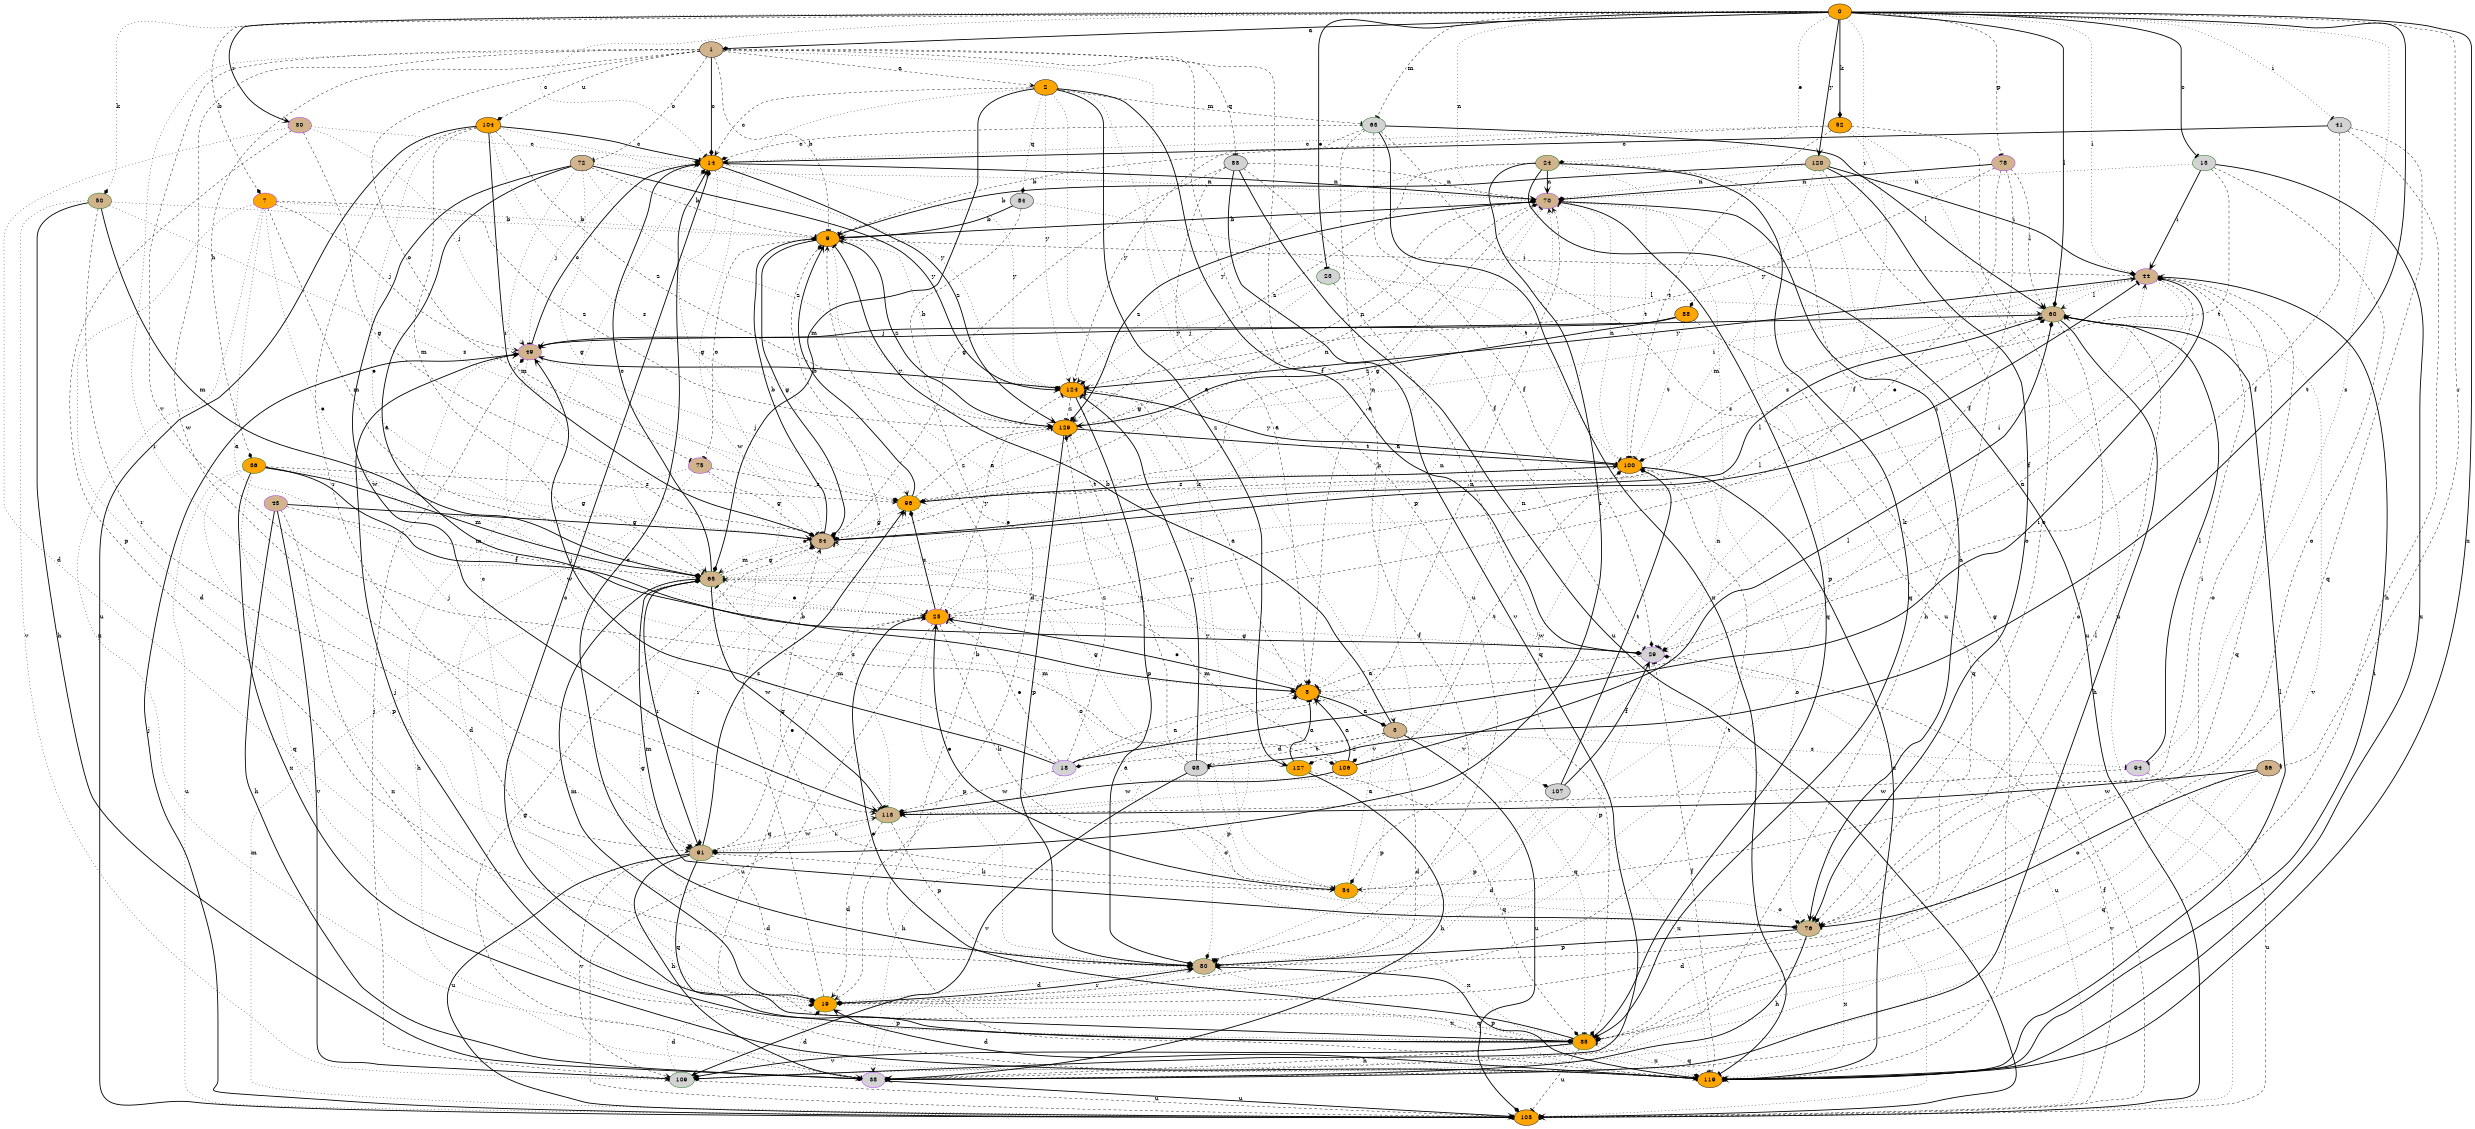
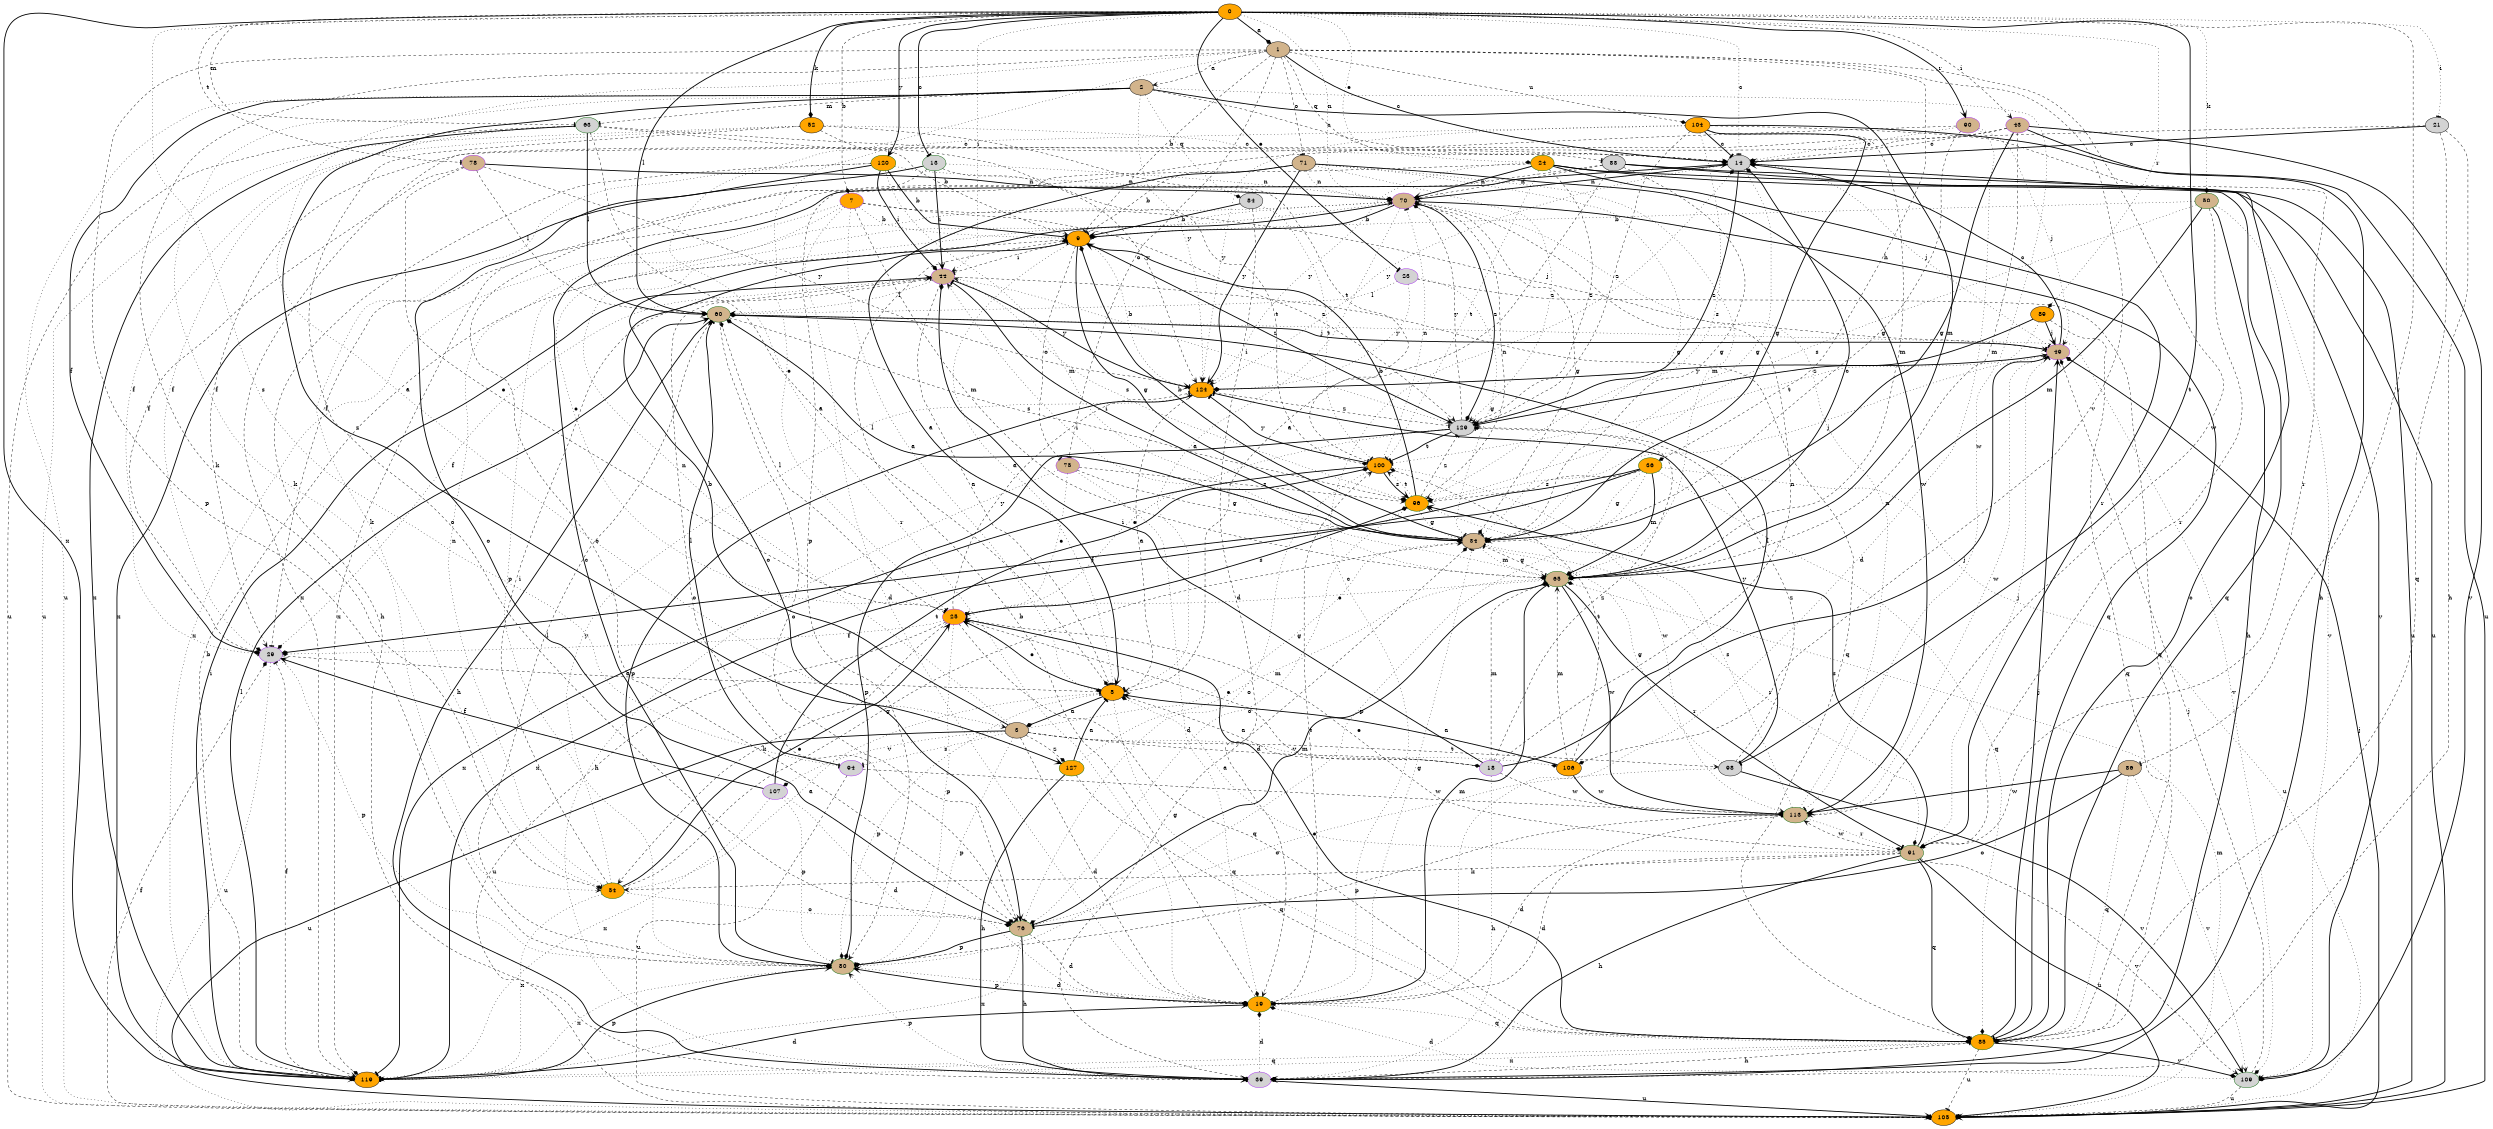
edge "0" -> "43": added, label "i"
node "2": fillcolor orange -> tan
edge "0" -> "78": label "p" -> "t"
node "30": label "30" -> "90"
node "41": label "41" -> "21"
edge "43" -> "14": added, label "c"
node "72": label "72" -> "71"
node "14": fillcolor orange -> lightgrey
node "24": fillcolor tan -> orange
node "120": fillcolor tan -> orange
node "23": color darkgreen -> purple
edge "129" -> "70": label "n" -> "y"
node "88": label "88" -> "89"
edge "104" -> "34": label "r" -> "g"
edge "1" -> "91": now "1" -> "19"
edge "63" -> "29": style dashed -> dotted
node "129": fillcolor orange -> lightgrey
edge "65" -> "70": removed, label "n"
edge "91" -> "49": arrowhead vee -> tee
edge "24" -> "119": label "g" -> "x"
node "107": color black -> purple
edge "19" -> "80": label "r" -> "p"
node "38": label "38" -> "39"
